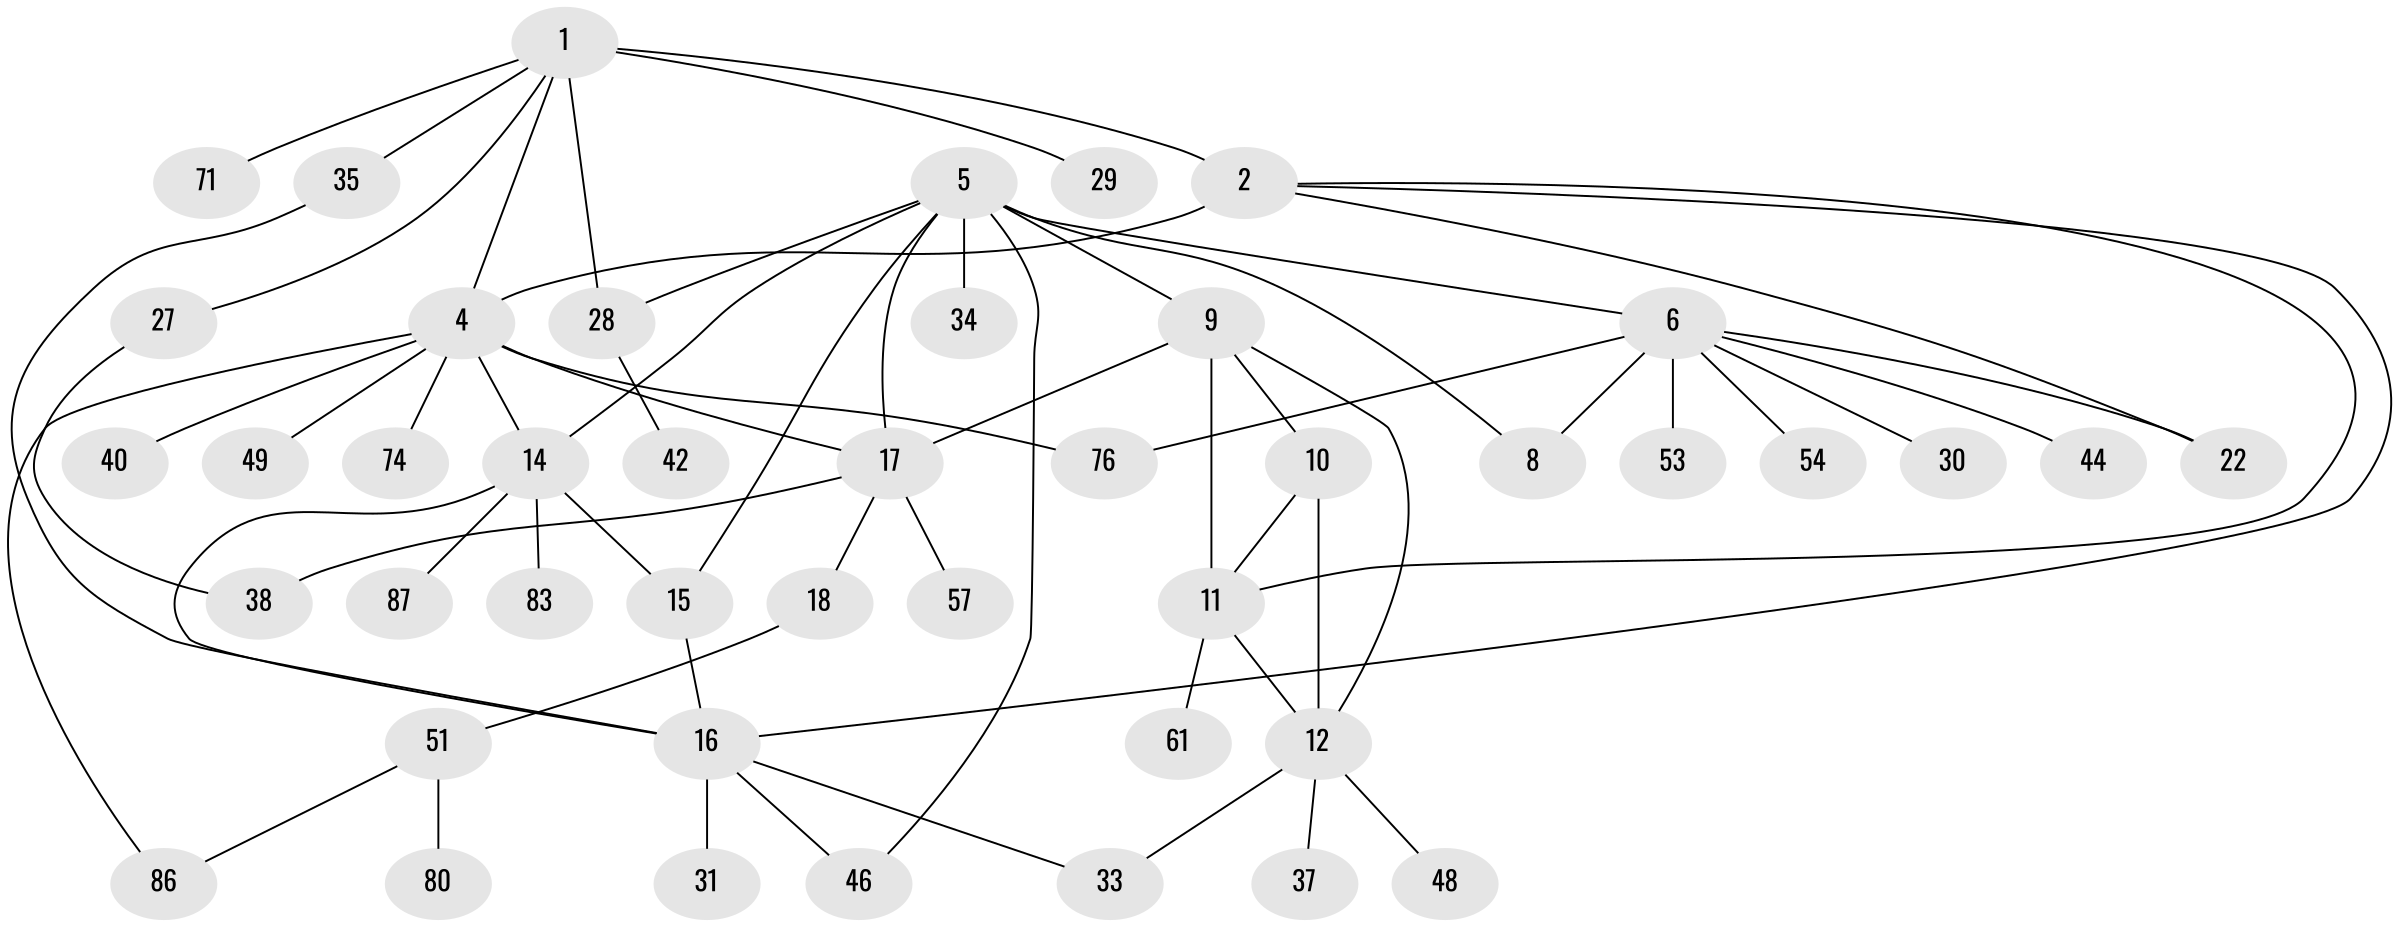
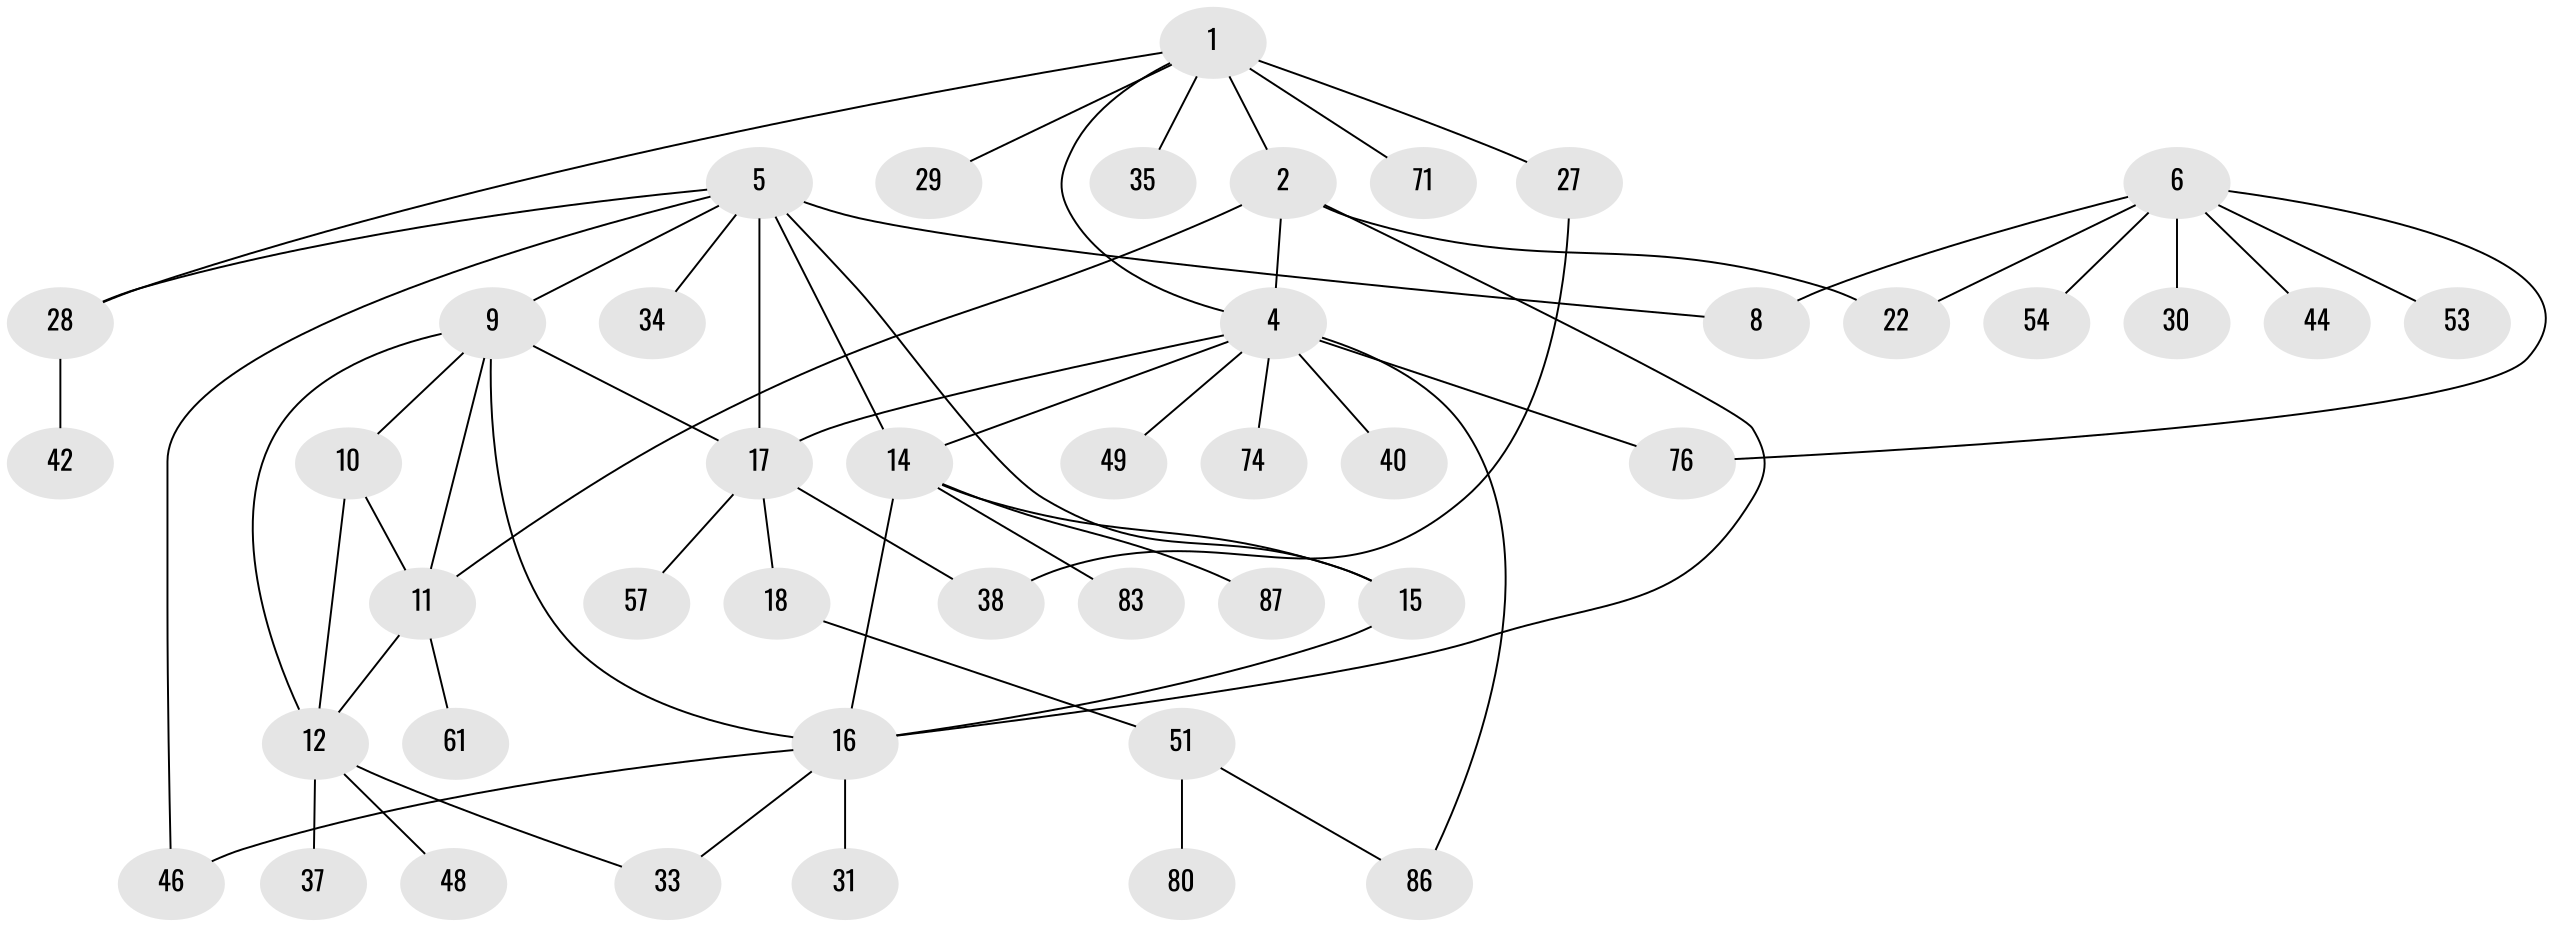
edge "5" -- "6": removed
edge "35" -- "16": now "9" -- "16"
